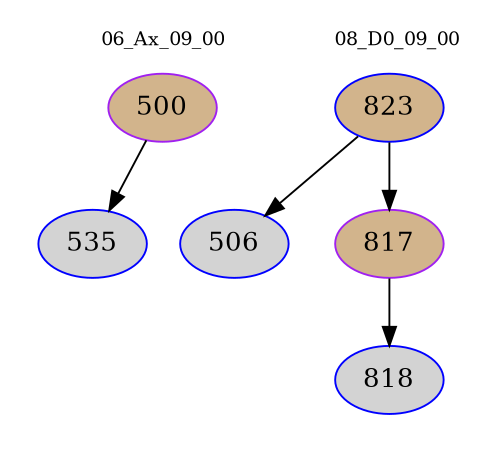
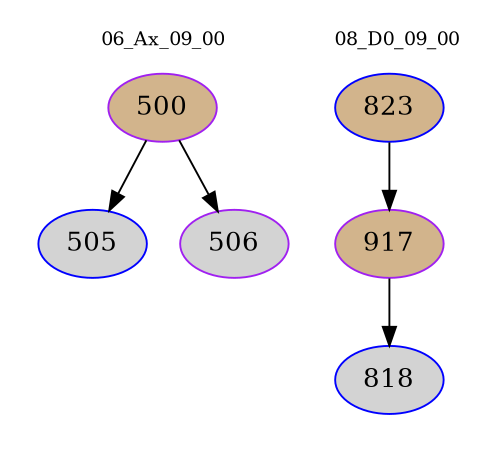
edge "823" -> "506": now "500" -> "506"
node "535": label "535" -> "505"
node "506": color blue -> purple
node "817": label "817" -> "917"
